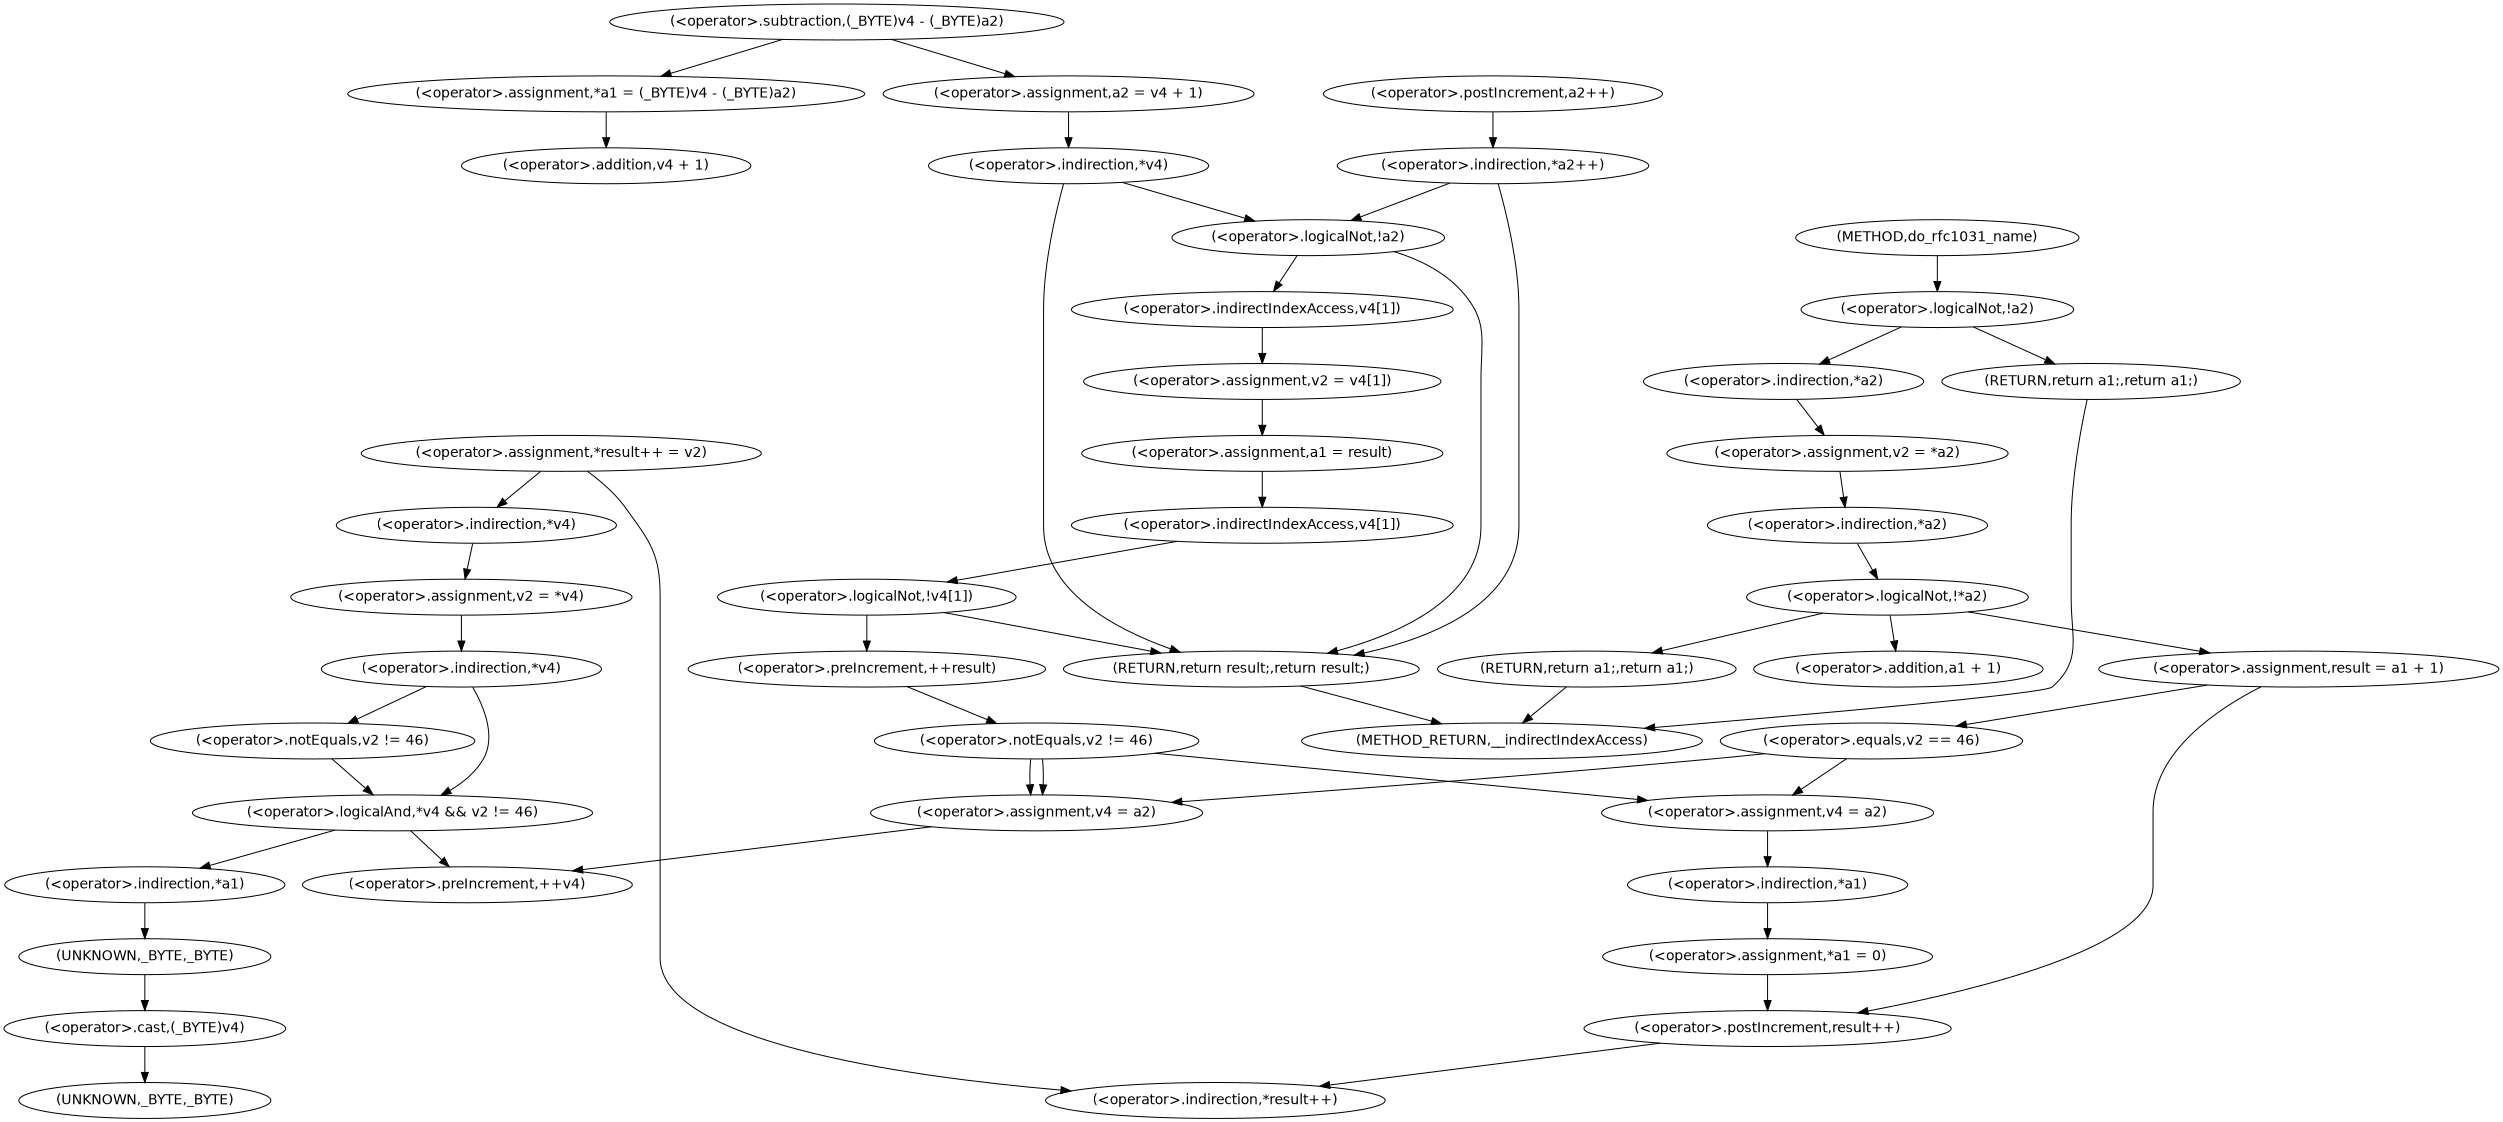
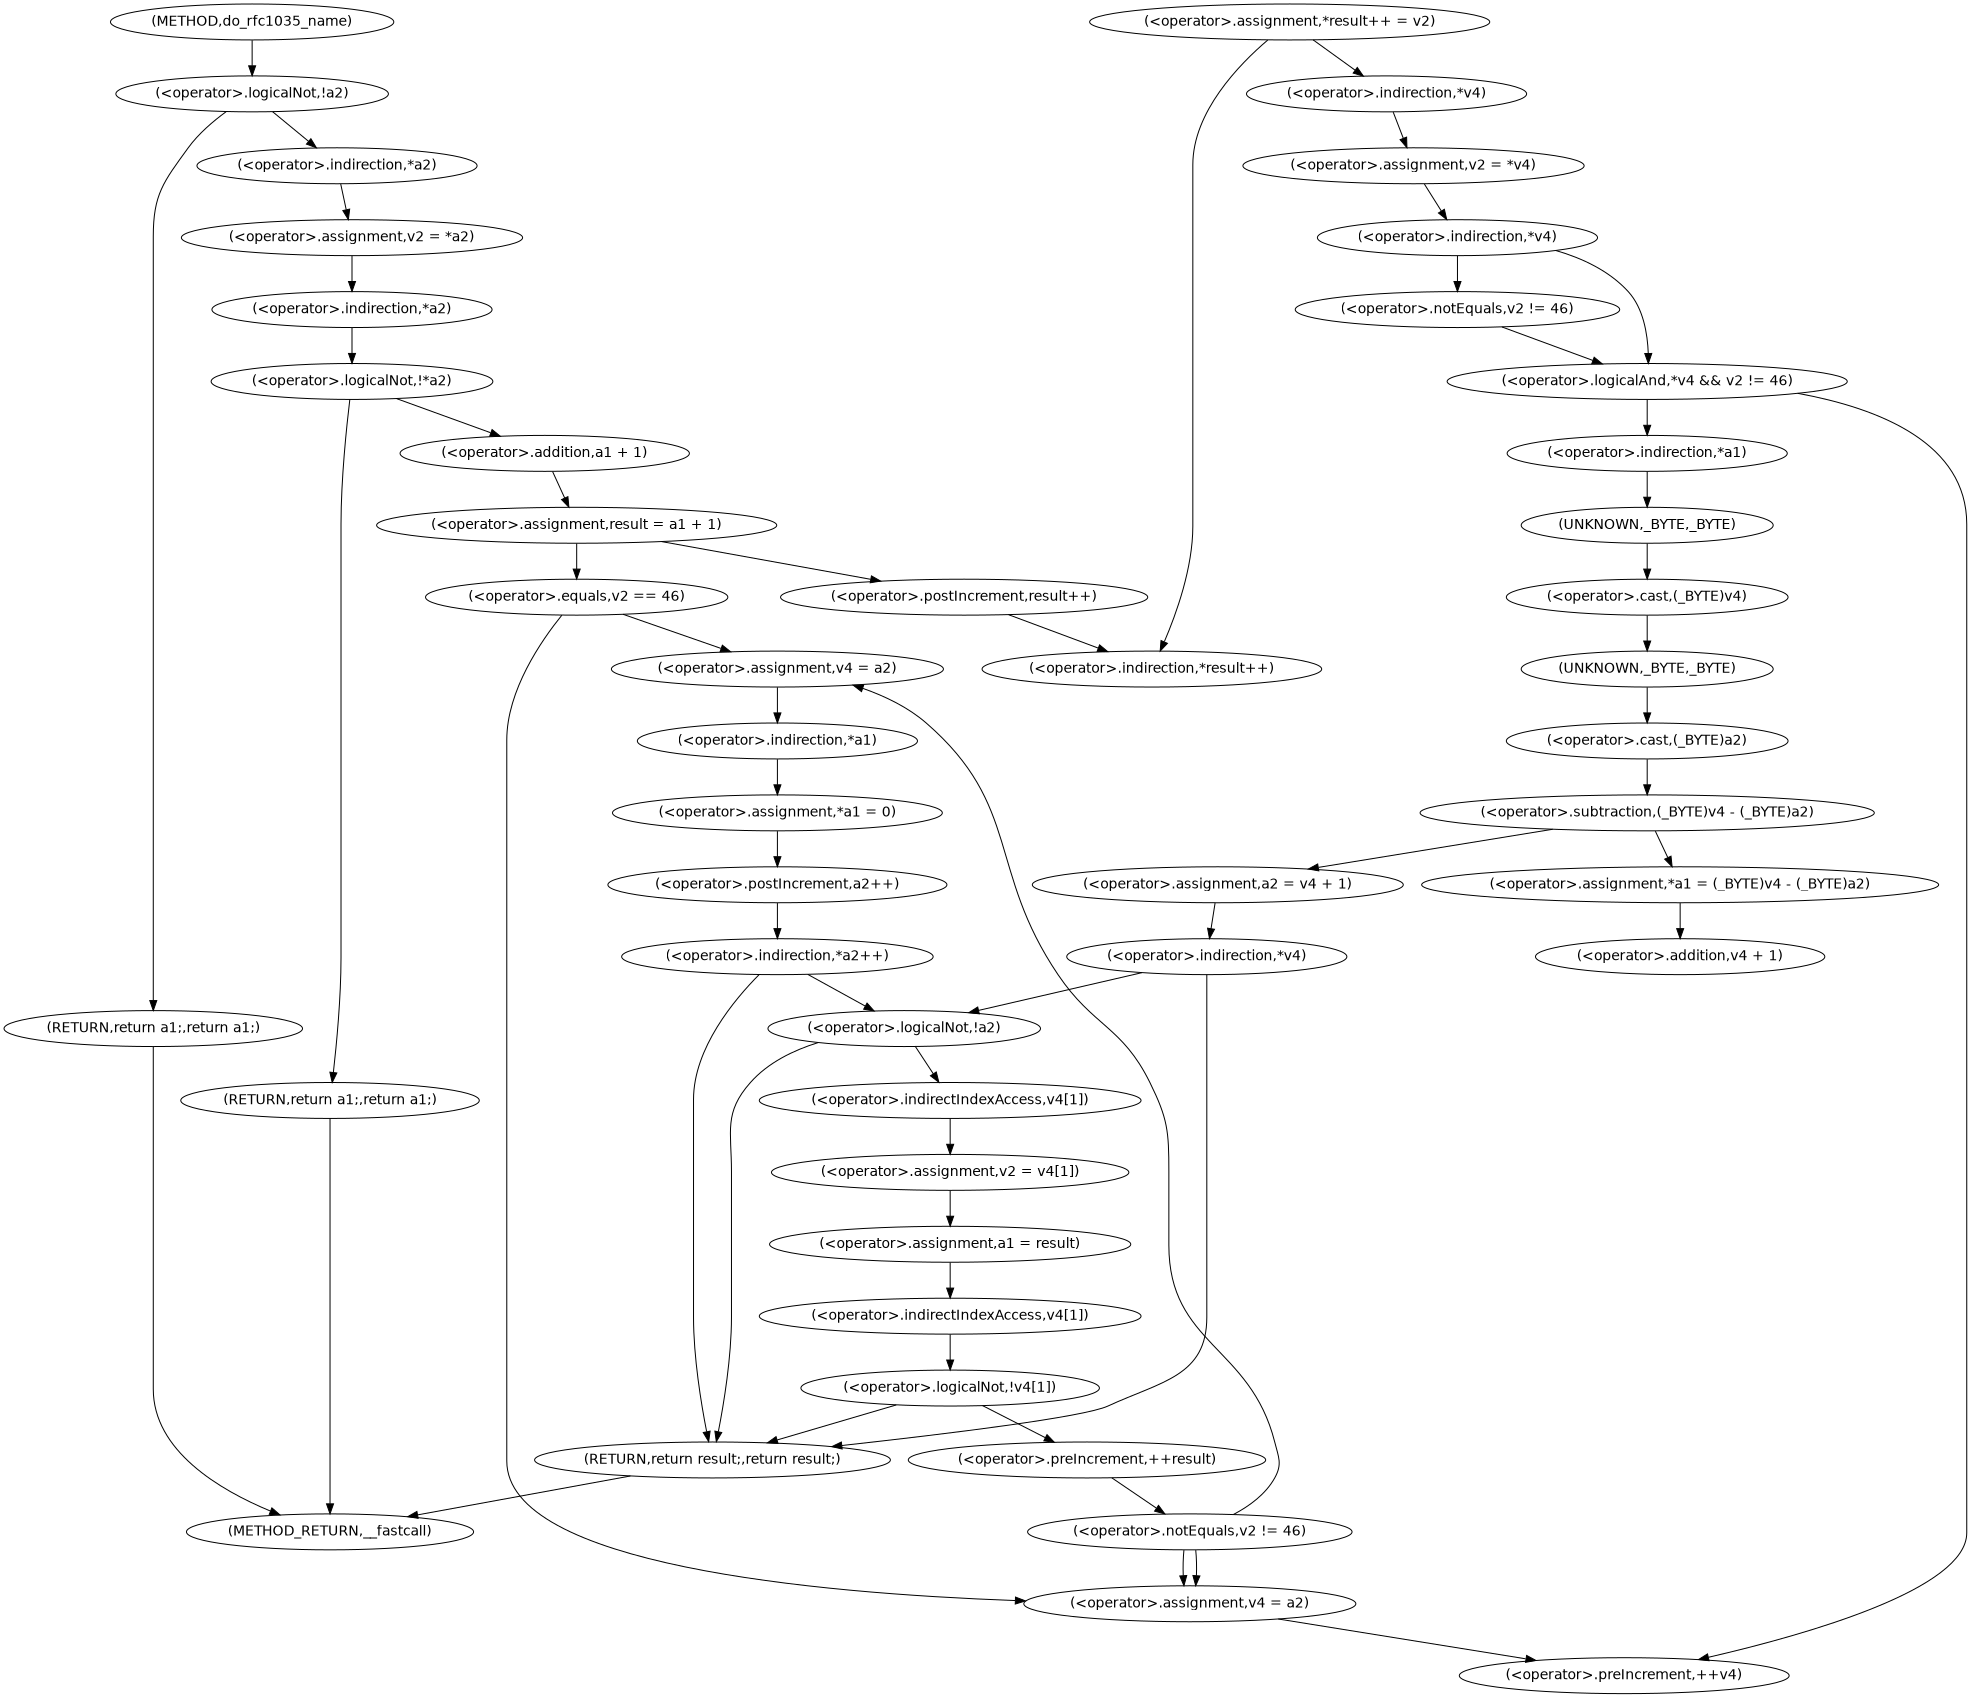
node "(METHOD,do_rfc1031_name)": label "(METHOD,do_rfc1031_name)" -> "(METHOD,do_rfc1035_name)"
edge "(<operator>.logicalNot,!*a2)" -> "(<operator>.assignment,result = a1 + 1)": now "(<operator>.addition,a1 + 1)" -> "(<operator>.assignment,result = a1 + 1)"
node "(METHOD_RETURN,__indirectIndexAccess)": label "(METHOD_RETURN,__indirectIndexAccess)" -> "(METHOD_RETURN,__fastcall)"
node "(<operator>.cast,(_BYTE)a2)": added
edge "(<operator>.assignment,*a1 = 0)" -> "(<operator>.postIncrement,result++)": now "(<operator>.assignment,*a1 = 0)" -> "(<operator>.postIncrement,a2++)"
